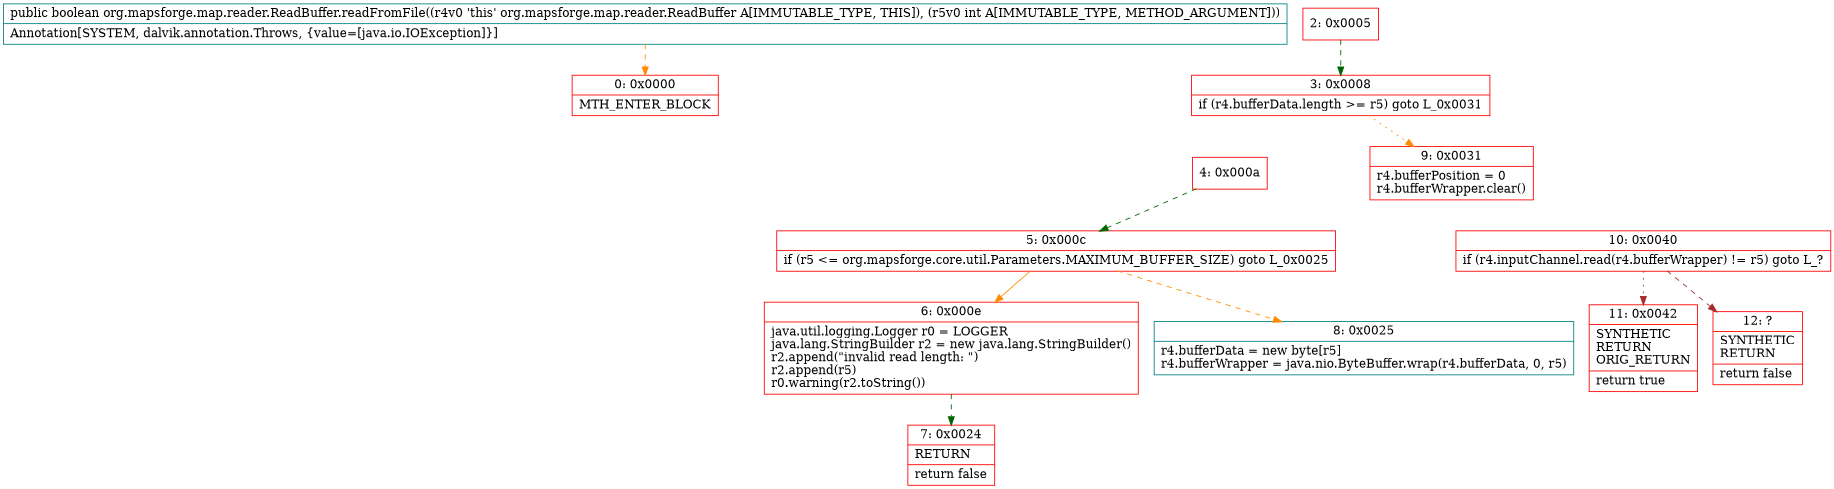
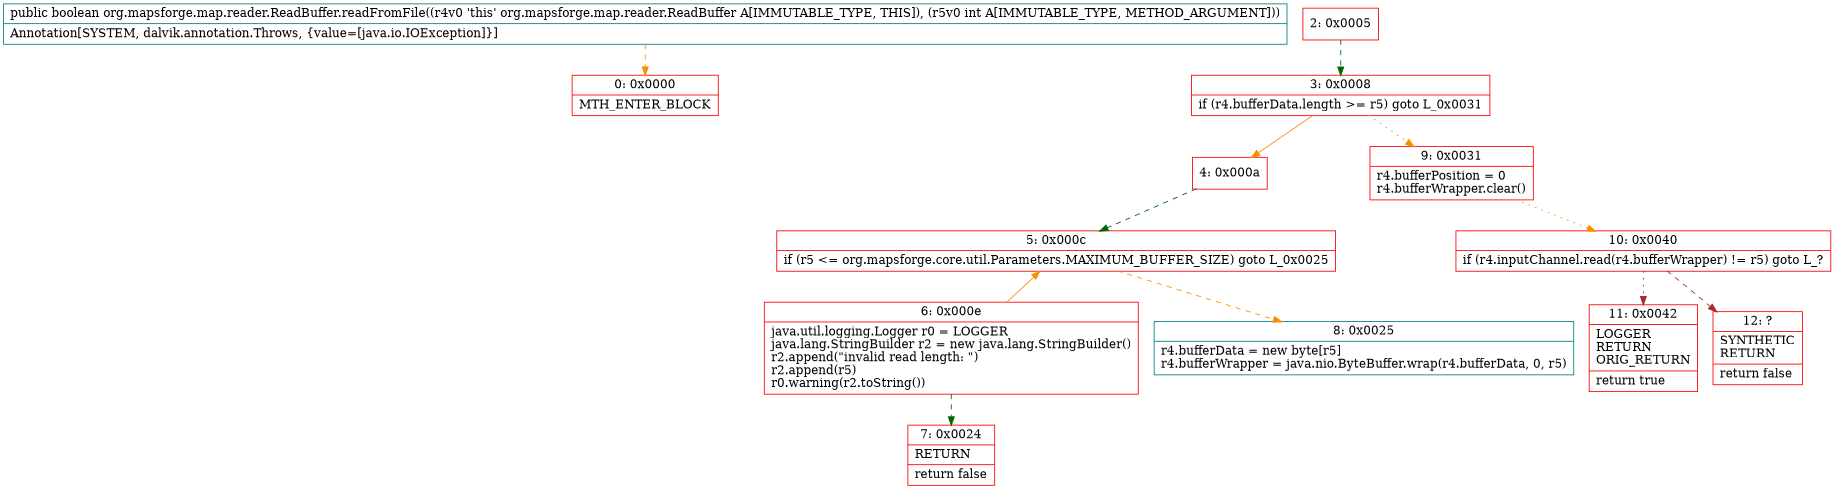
edge "3: 0x0008" -> "4: 0x000a": added
edge "9: 0x0031" -> "10: 0x0040": added
edge "5: 0x000c" -> "6: 0x000e": reversed
node "11: 0x0042": text "SYNTHETIC" -> "LOGGER"
